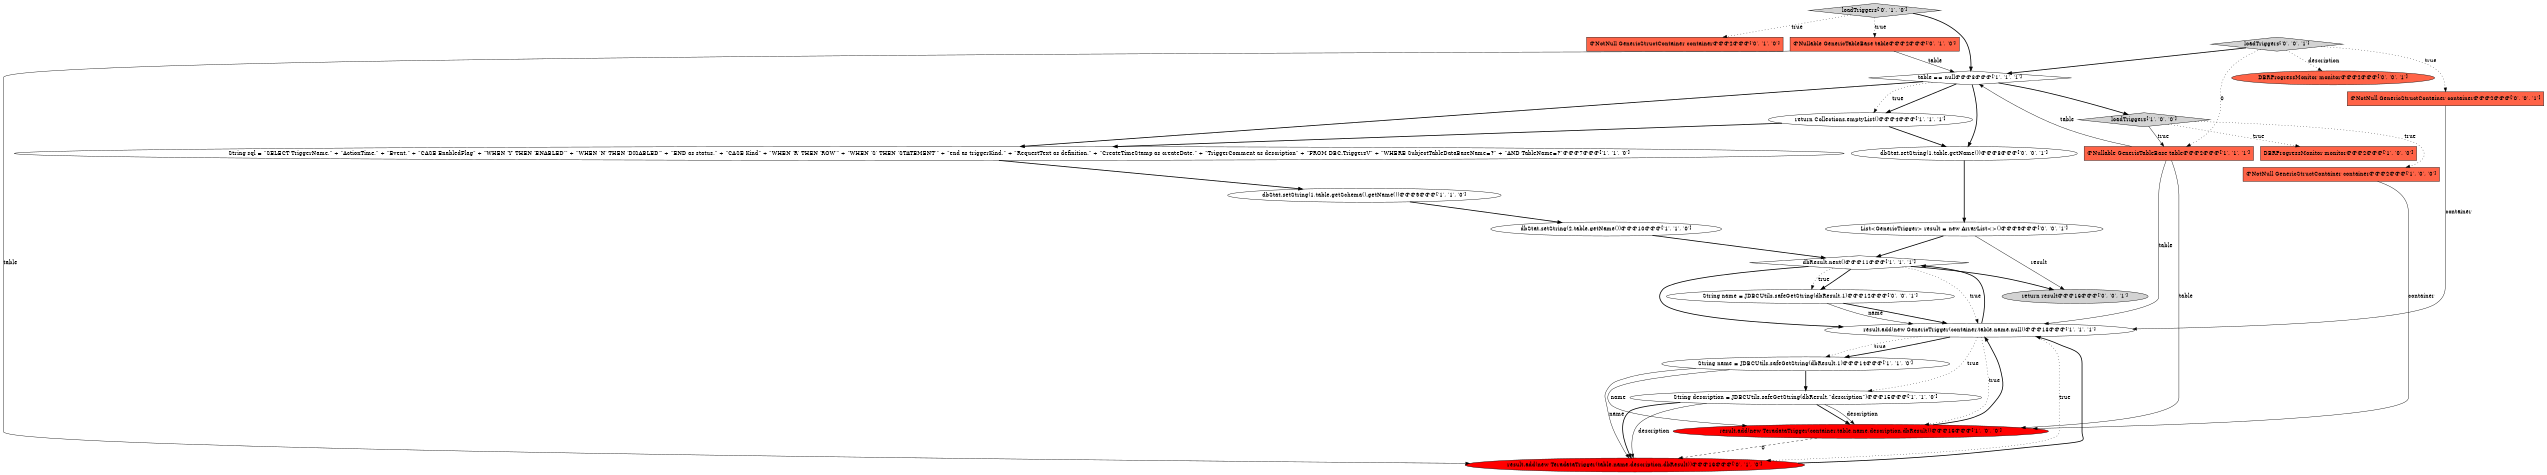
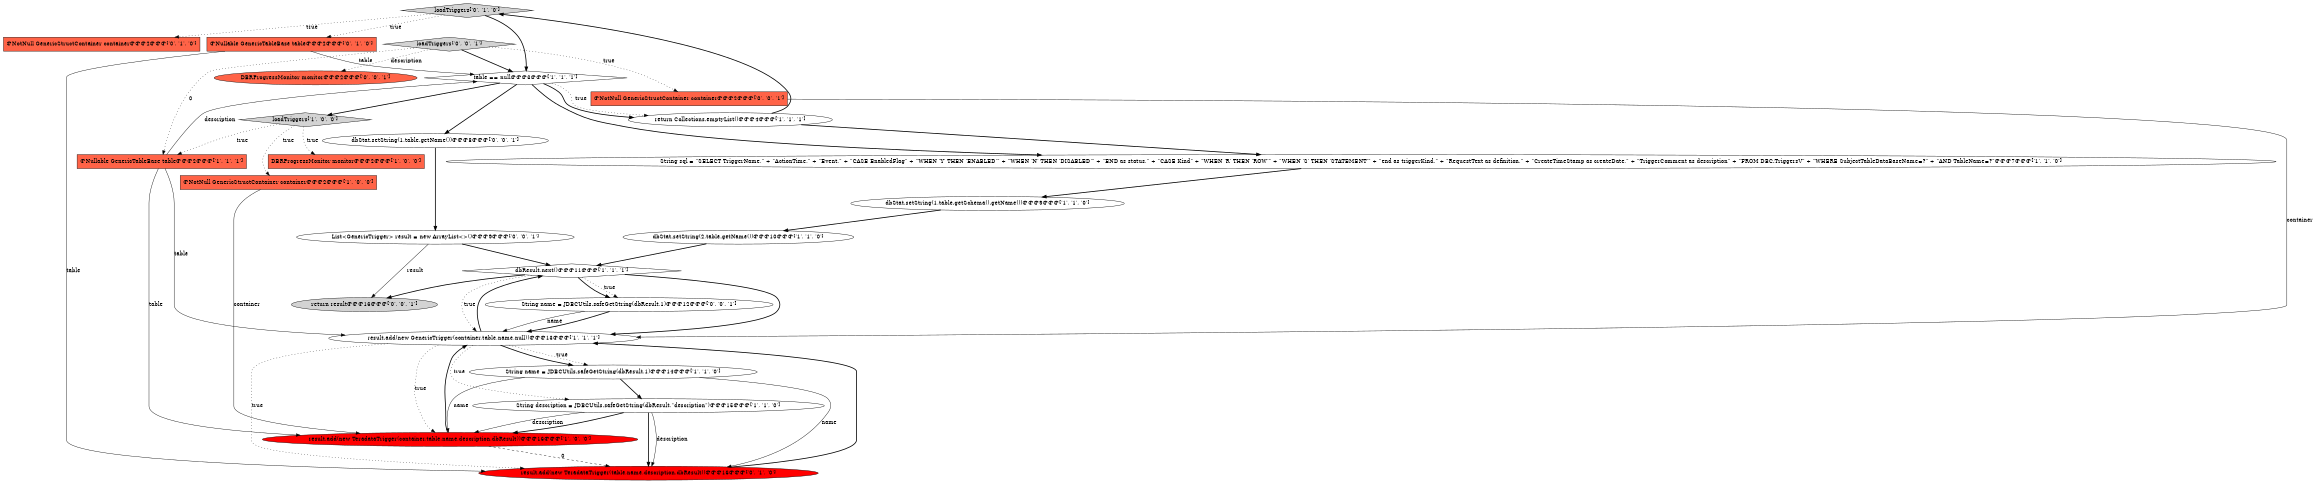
edge "@Nullable GenericTableBase table@@@2@@@['1', '1', '1']" -> "table == null@@@3@@@['1', '1', '1']": label "table" -> "description"
edge "loadTriggers['1', '0', '0']" -> "@Nullable GenericTableBase table@@@2@@@['1', '1', '1']": style solid -> dotted
edge "return Collections.emptyList()@@@4@@@['1', '1', '1']" -> "dbStat.setString(1,table.getName())@@@8@@@['0', '0', '1']": now "return Collections.emptyList()@@@4@@@['1', '1', '1']" -> "loadTriggers['0', '1', '0']"
